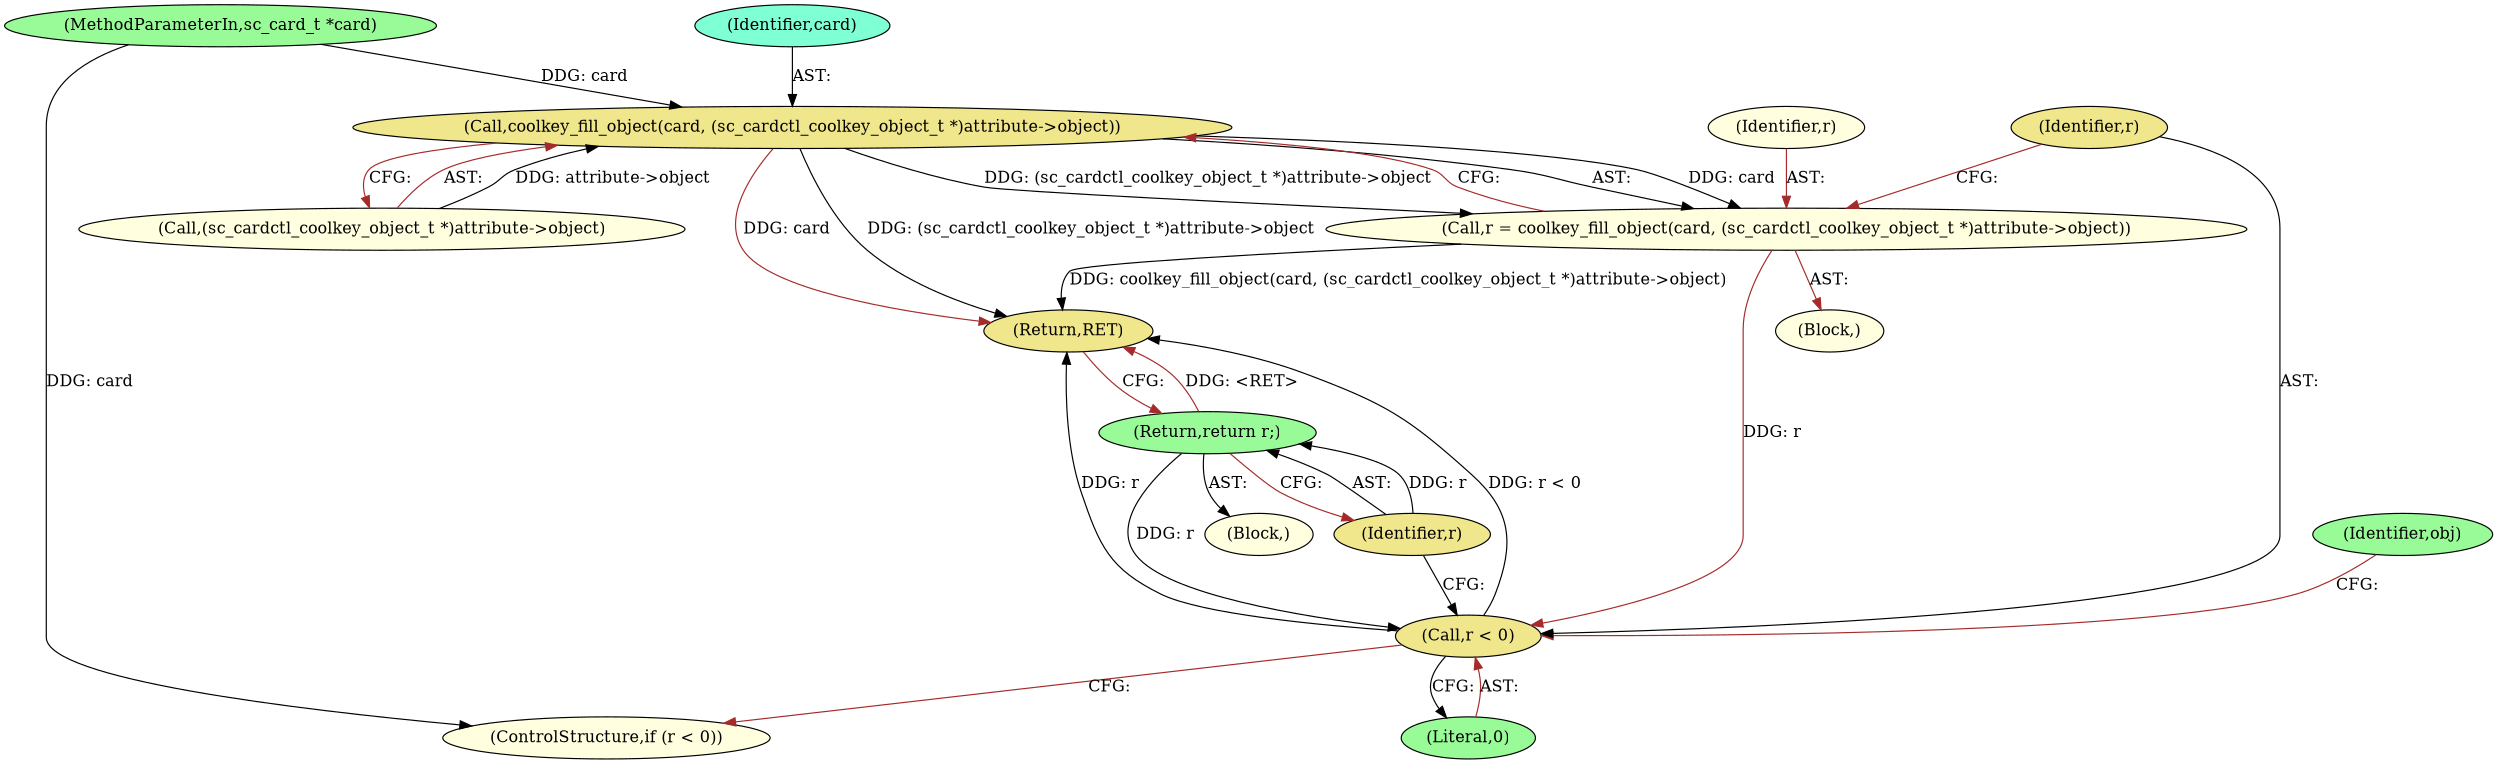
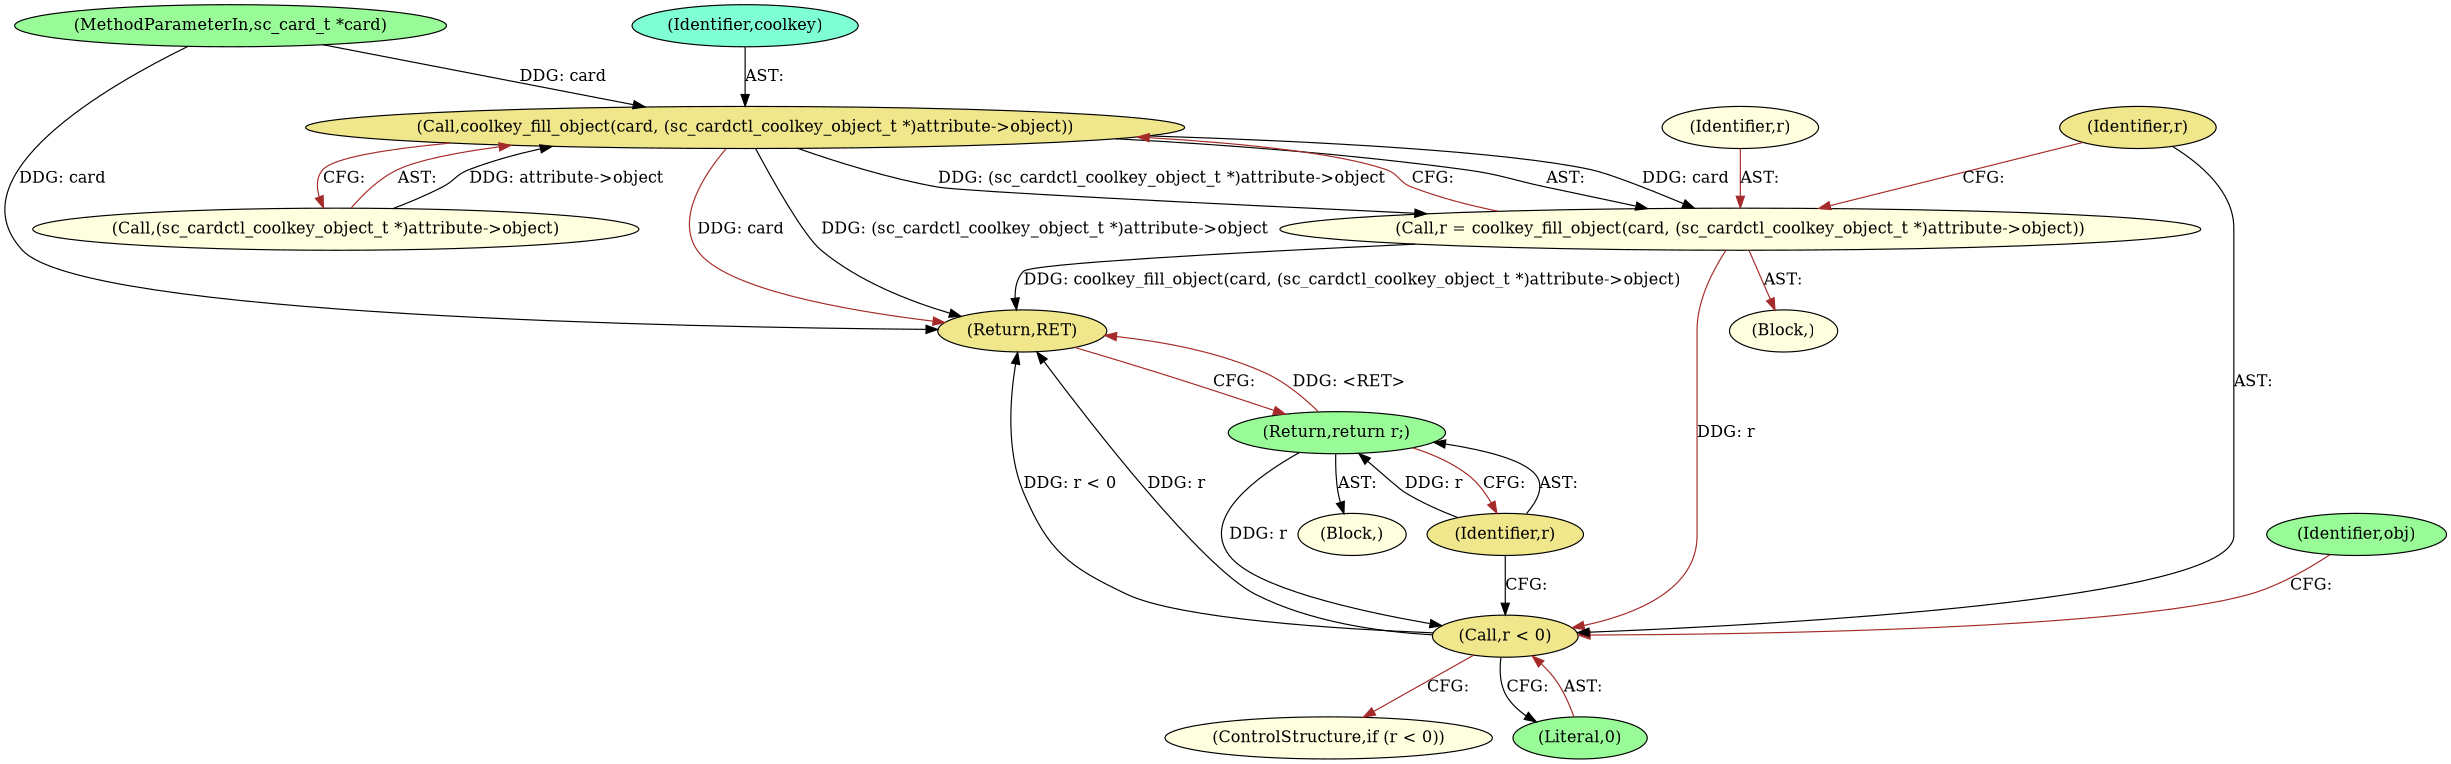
node "(Identifier,card)": label "(Identifier,card)" -> "(Identifier,coolkey)"
edge "(MethodParameterIn,sc_card_t *card)" -> "(ControlStructure,if (r < 0))": now "(MethodParameterIn,sc_card_t *card)" -> "(Return,RET)"
